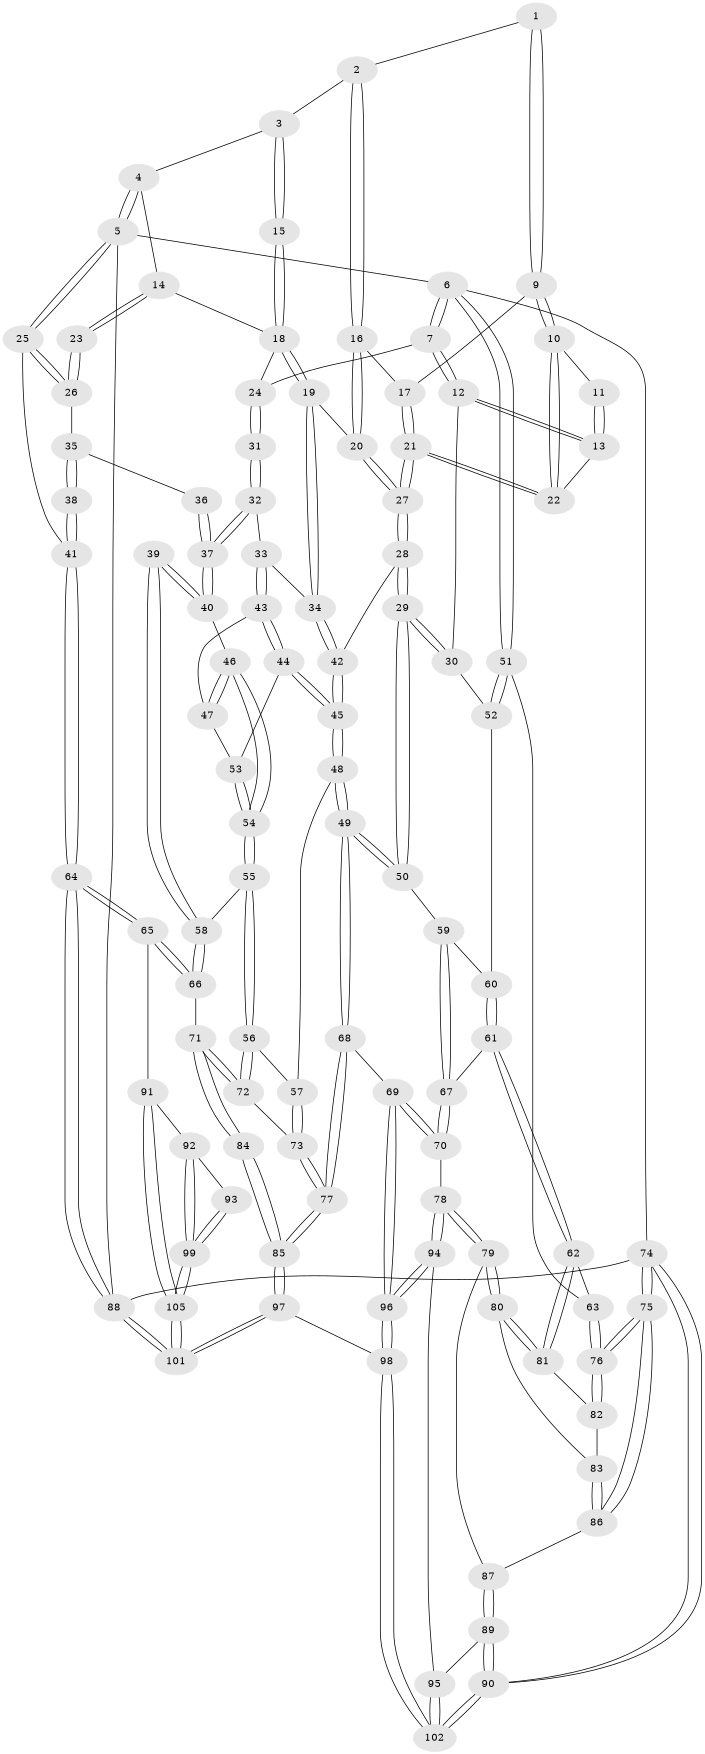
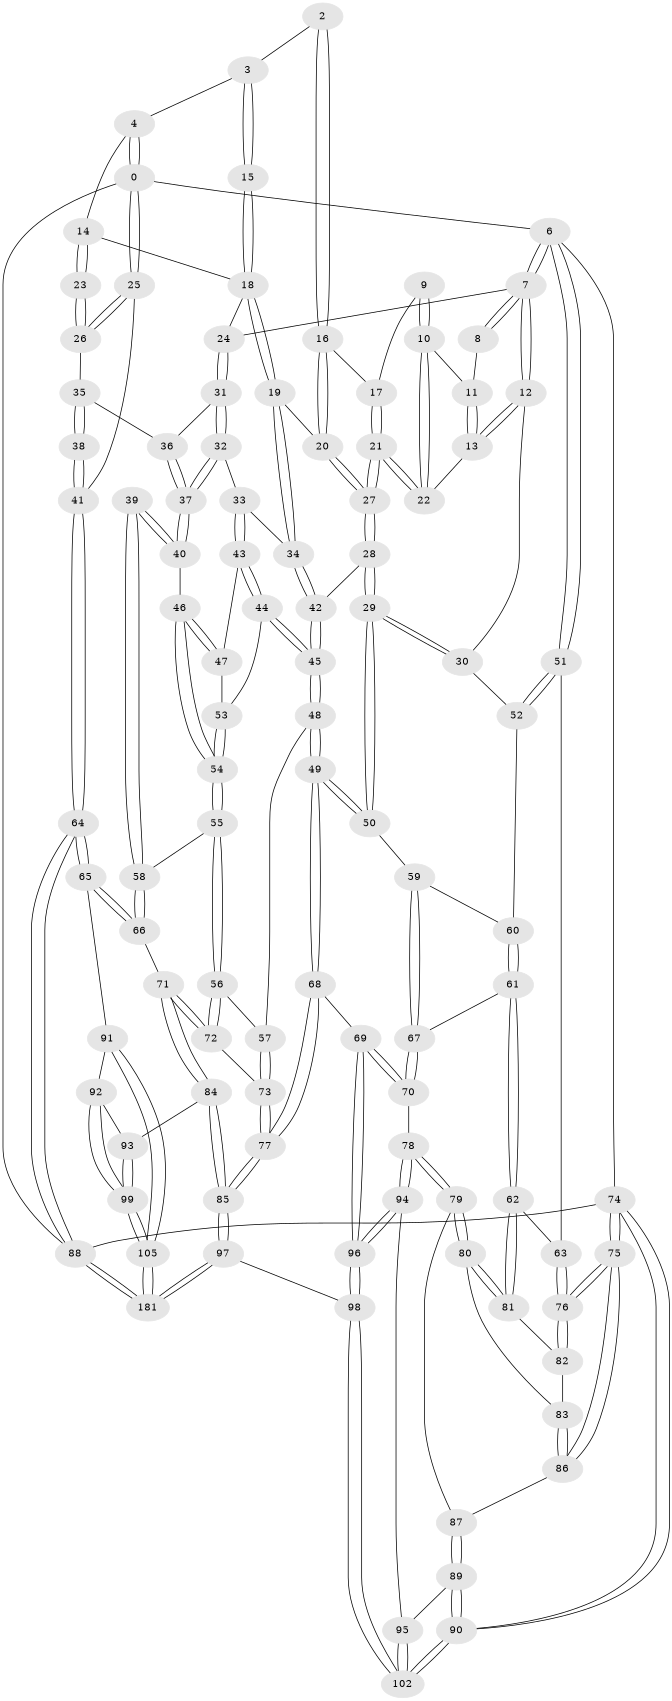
node "1": removed
node "5": label "5" -> "0"
node "8": added
edge "31" -- "36": added
edge "84" -- "93": added
node "101": label "101" -> "181"
